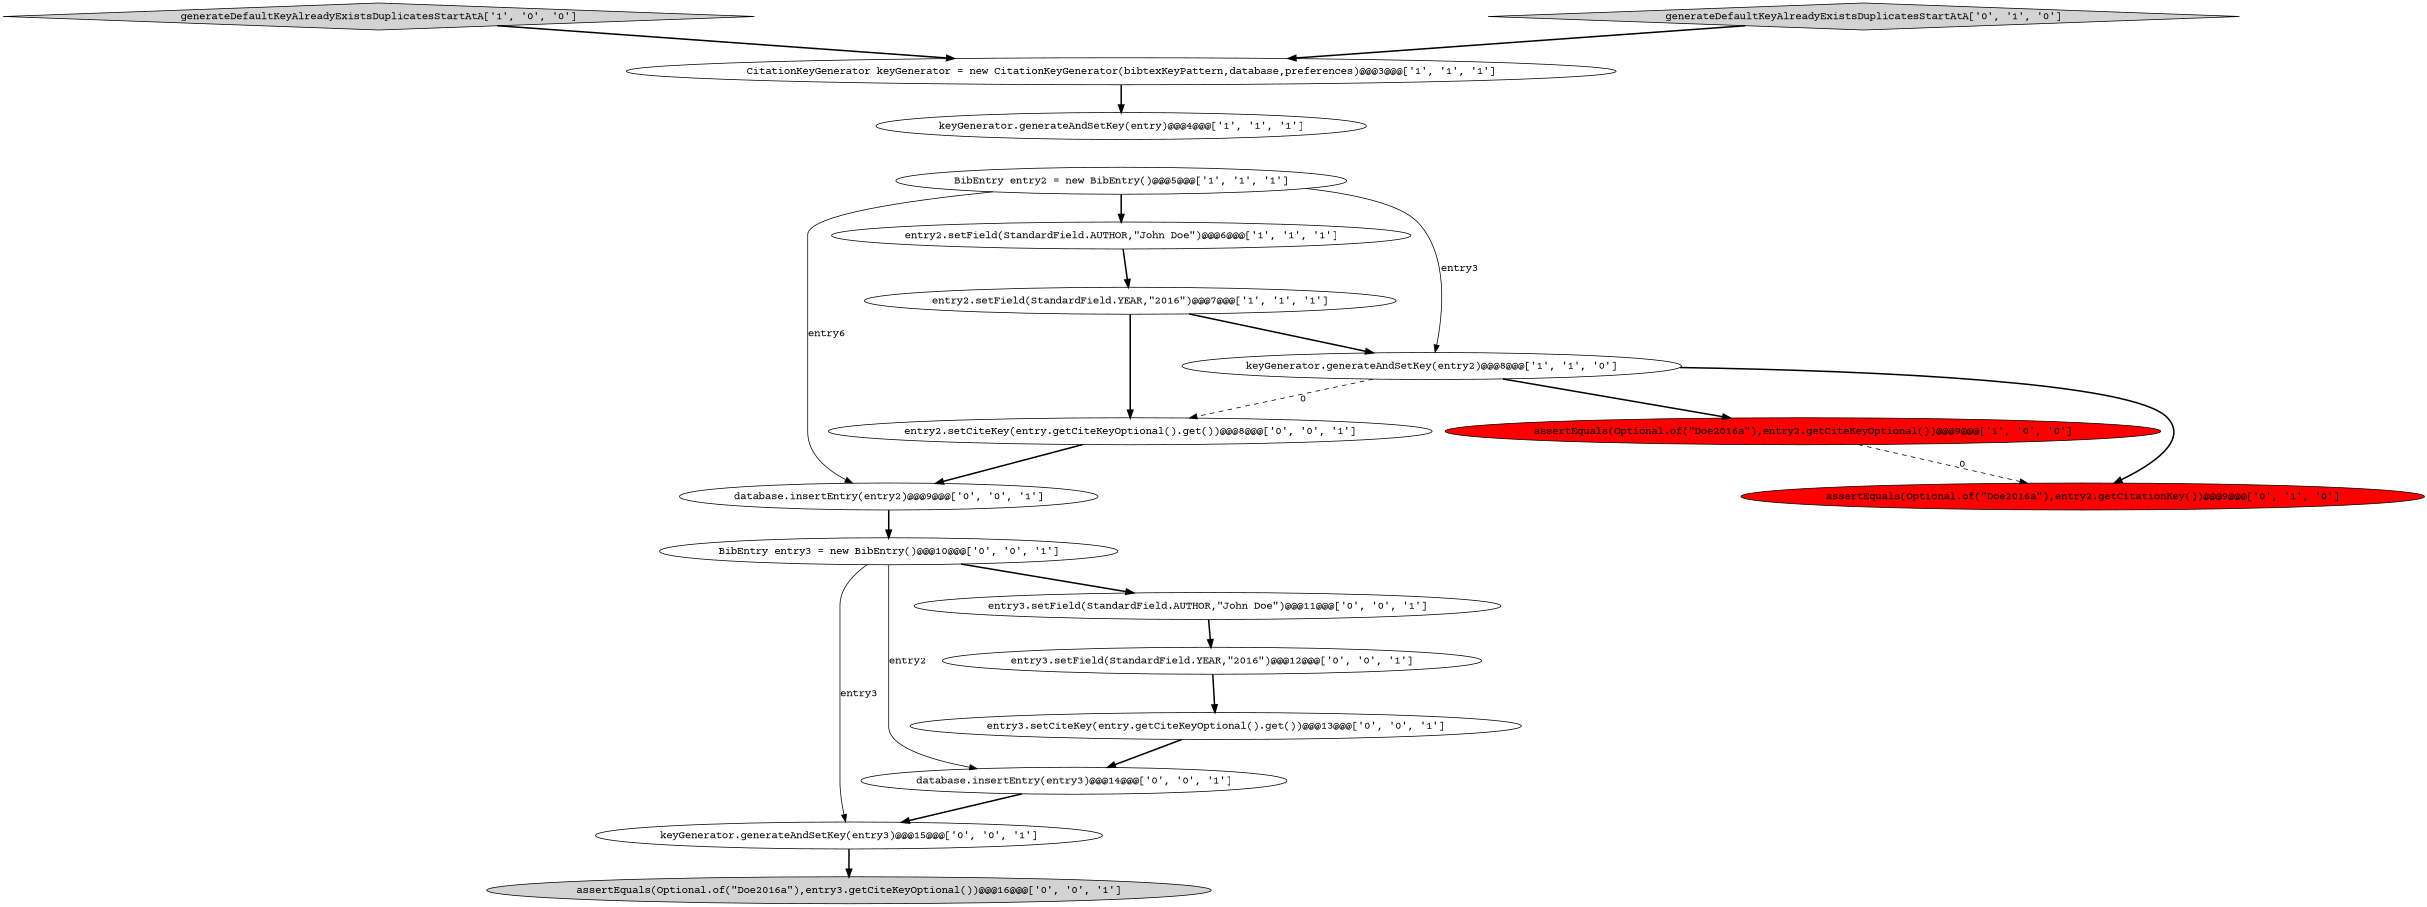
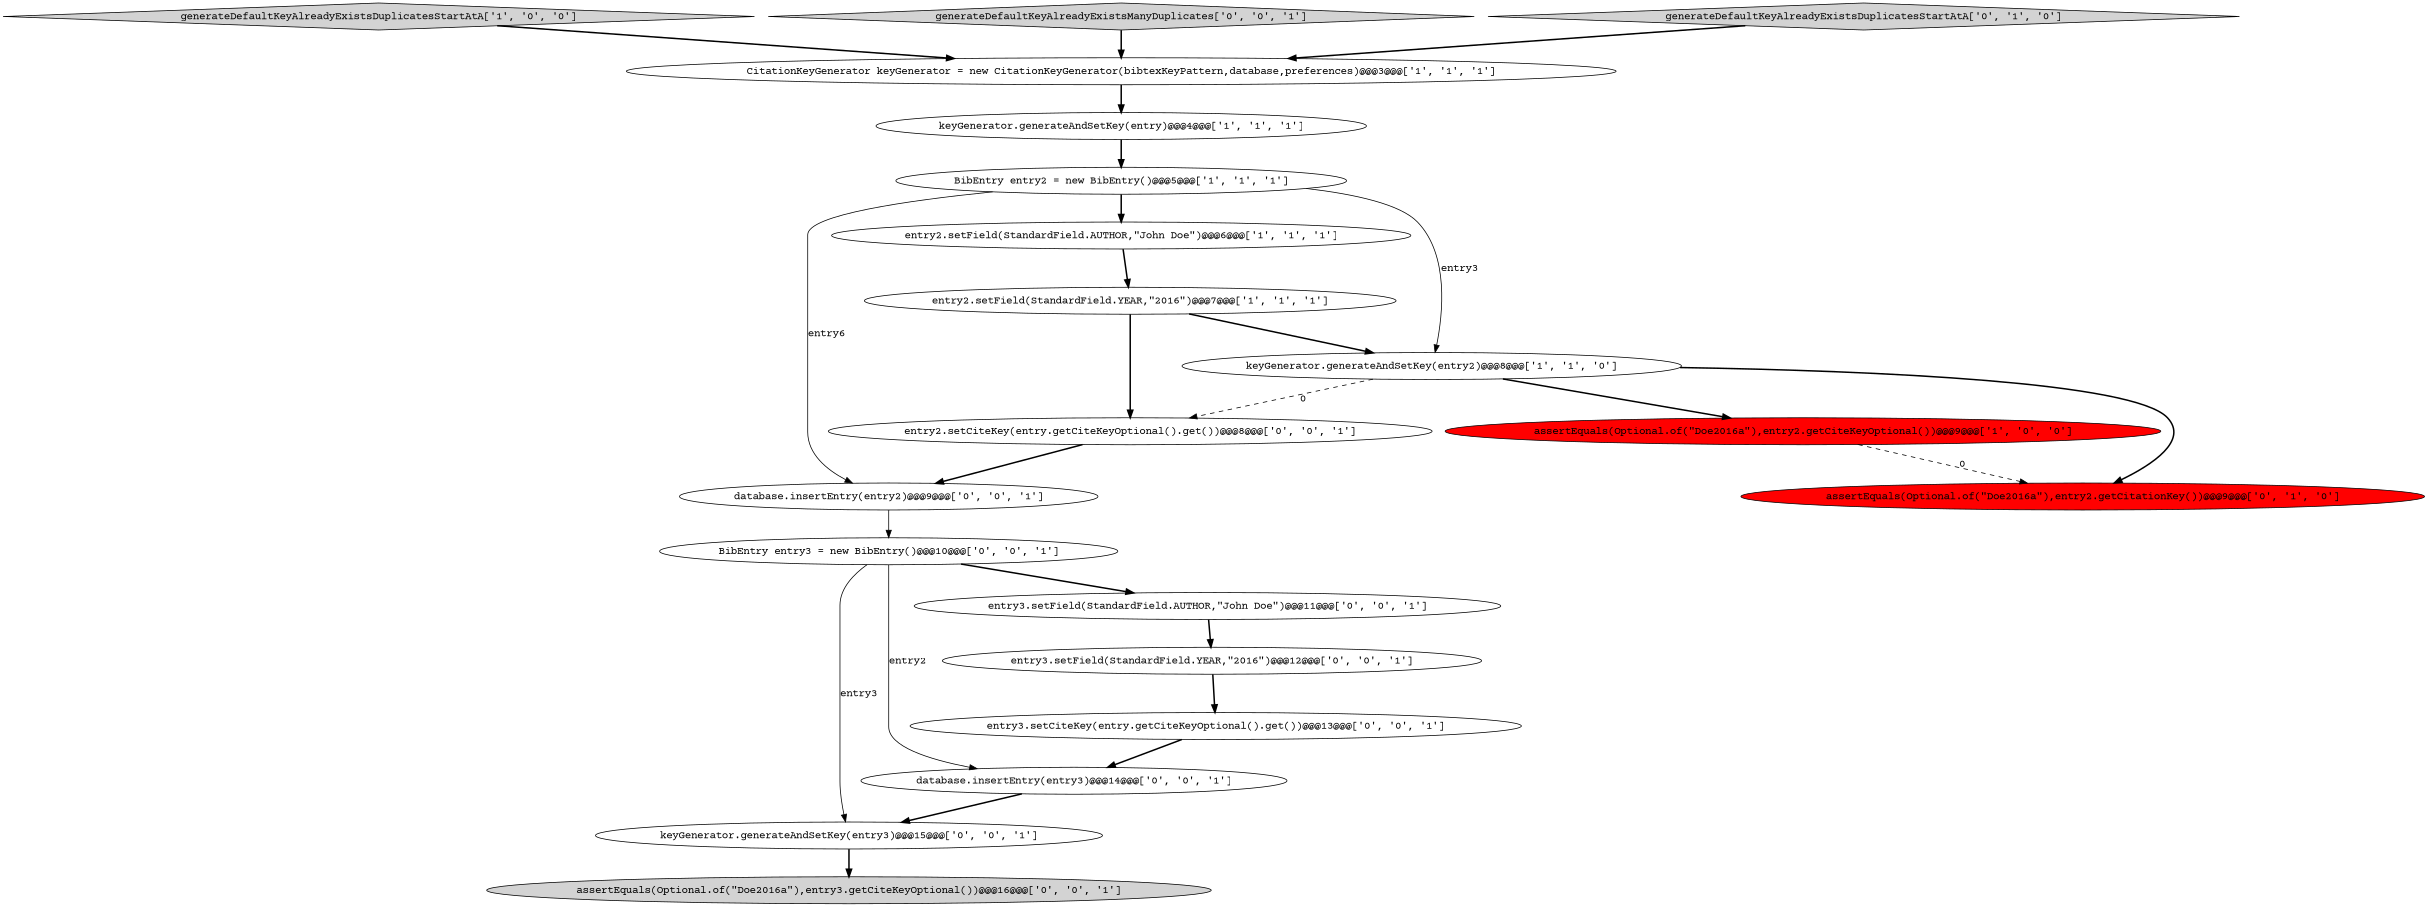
node "generateDefaultKeyAlreadyExistsManyDuplicates['0', '0', '1']": added
edge "keyGenerator.generateAndSetKey(entry)@@@4@@@['1', '1', '1']" -> "BibEntry entry2 = new BibEntry()@@@5@@@['1', '1', '1']": added
edge "database.insertEntry(entry2)@@@9@@@['0', '0', '1']" -> "BibEntry entry3 = new BibEntry()@@@10@@@['0', '0', '1']": style bold -> solid
